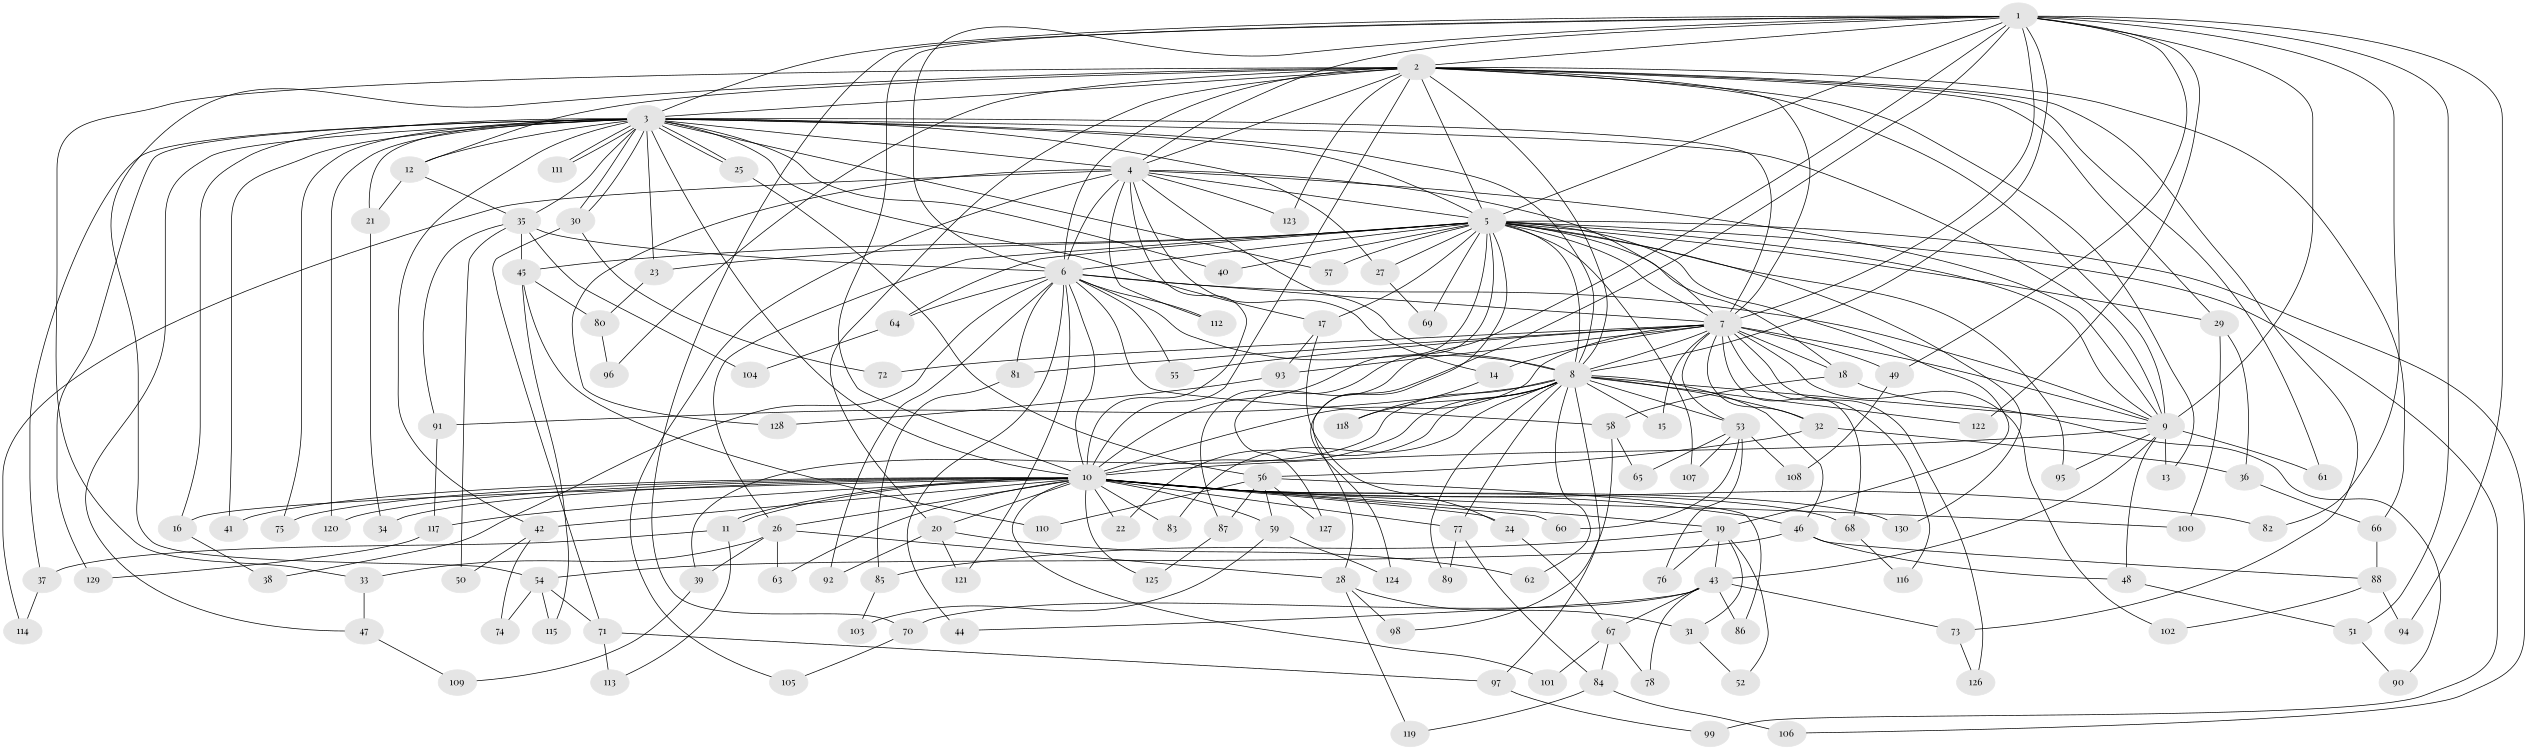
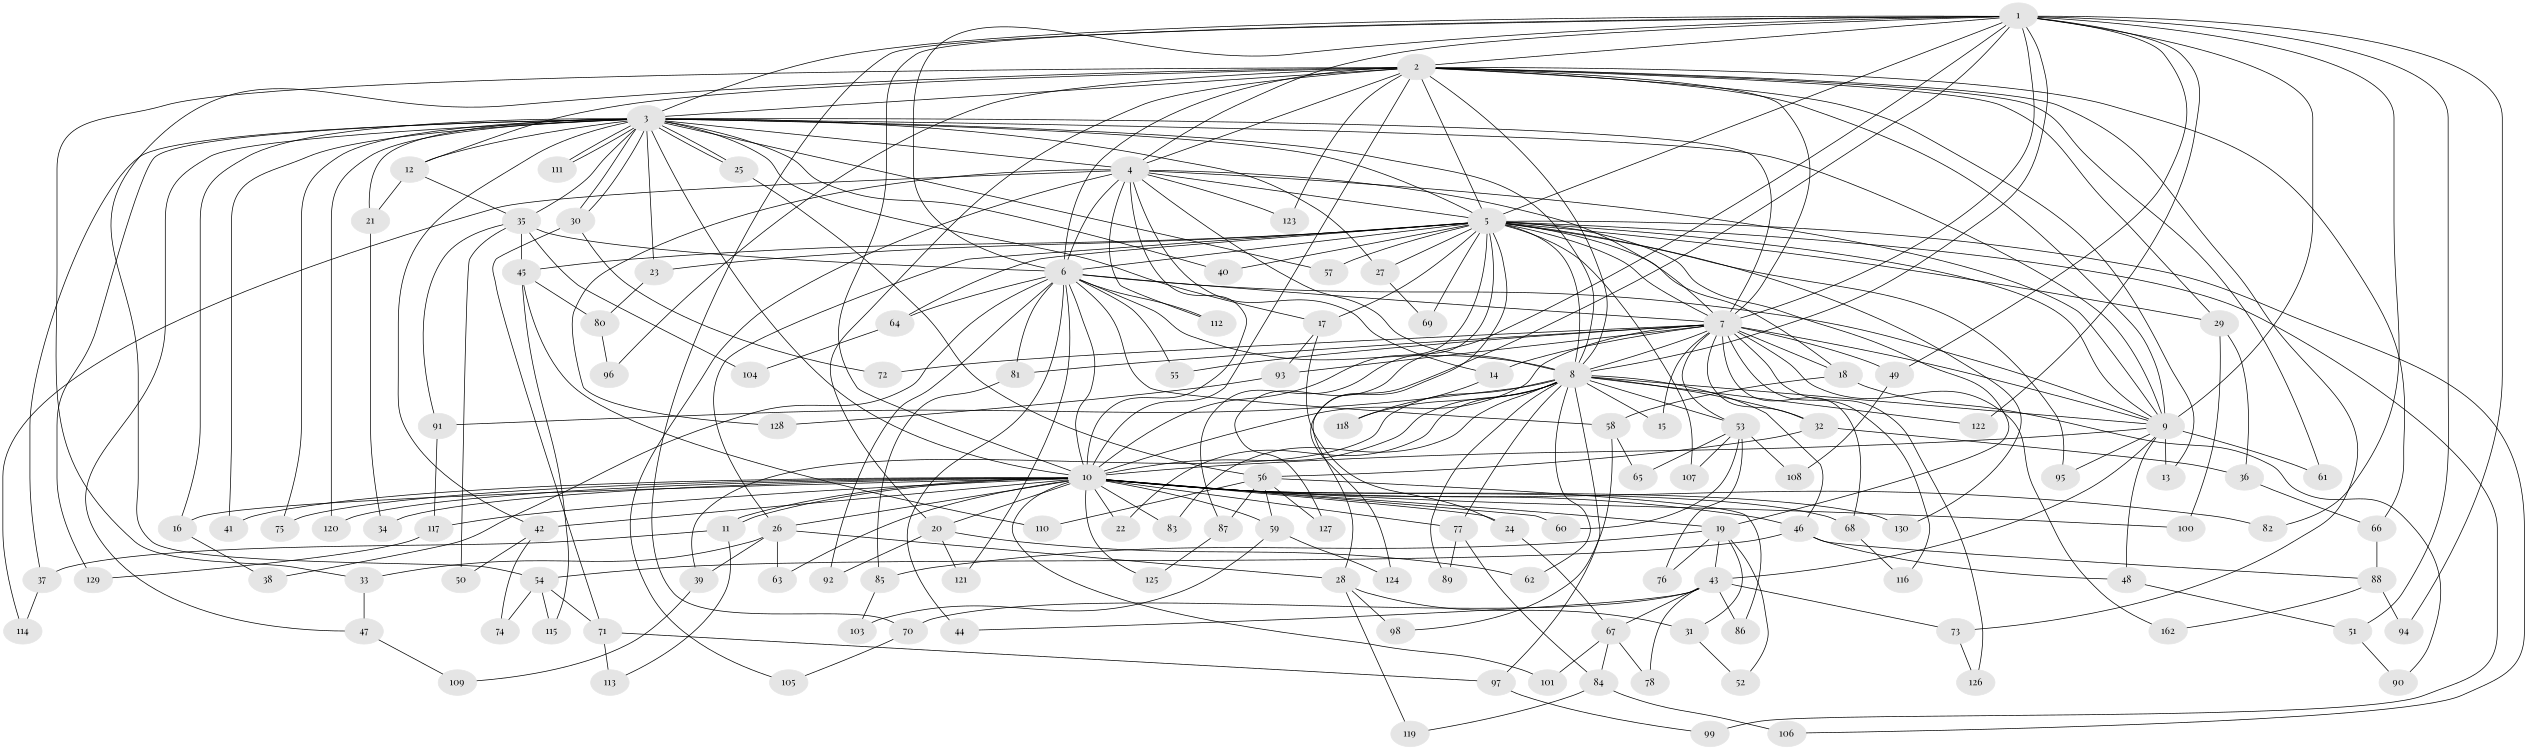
node "102": label "102" -> "162"
